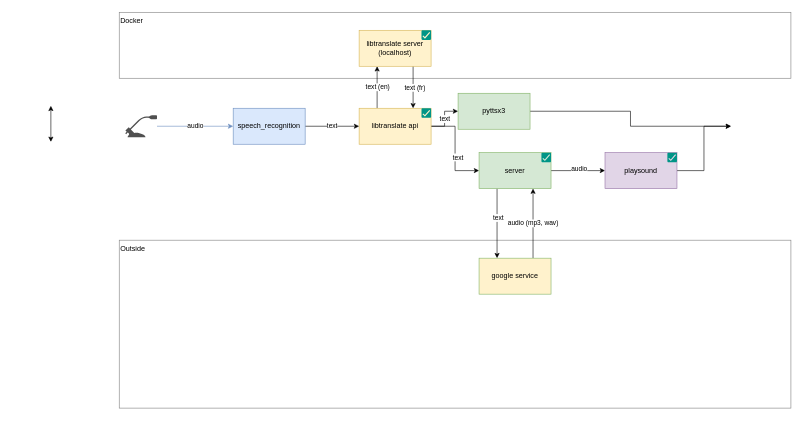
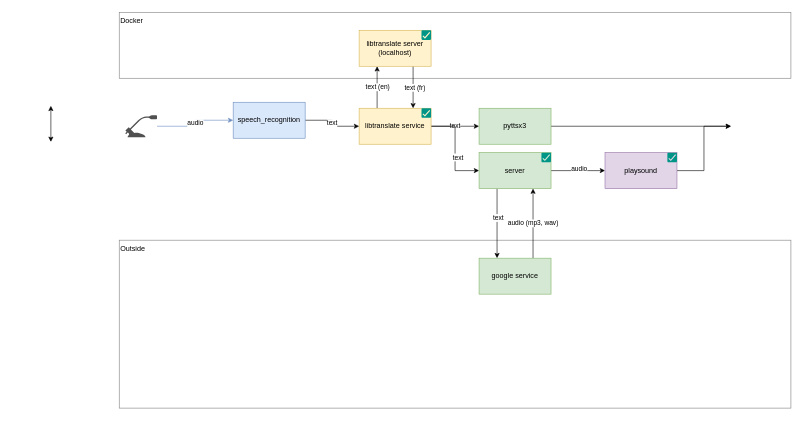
node "pyttsx3": moved (494, 111) -> (515, 126)
node "speech_recognition": moved (269, 126) -> (269, 120)
node "libtranslate api": label "libtranslate api" -> "libtranslate service"
node "google service": fillcolor #fff2cc -> #d5e8d4
